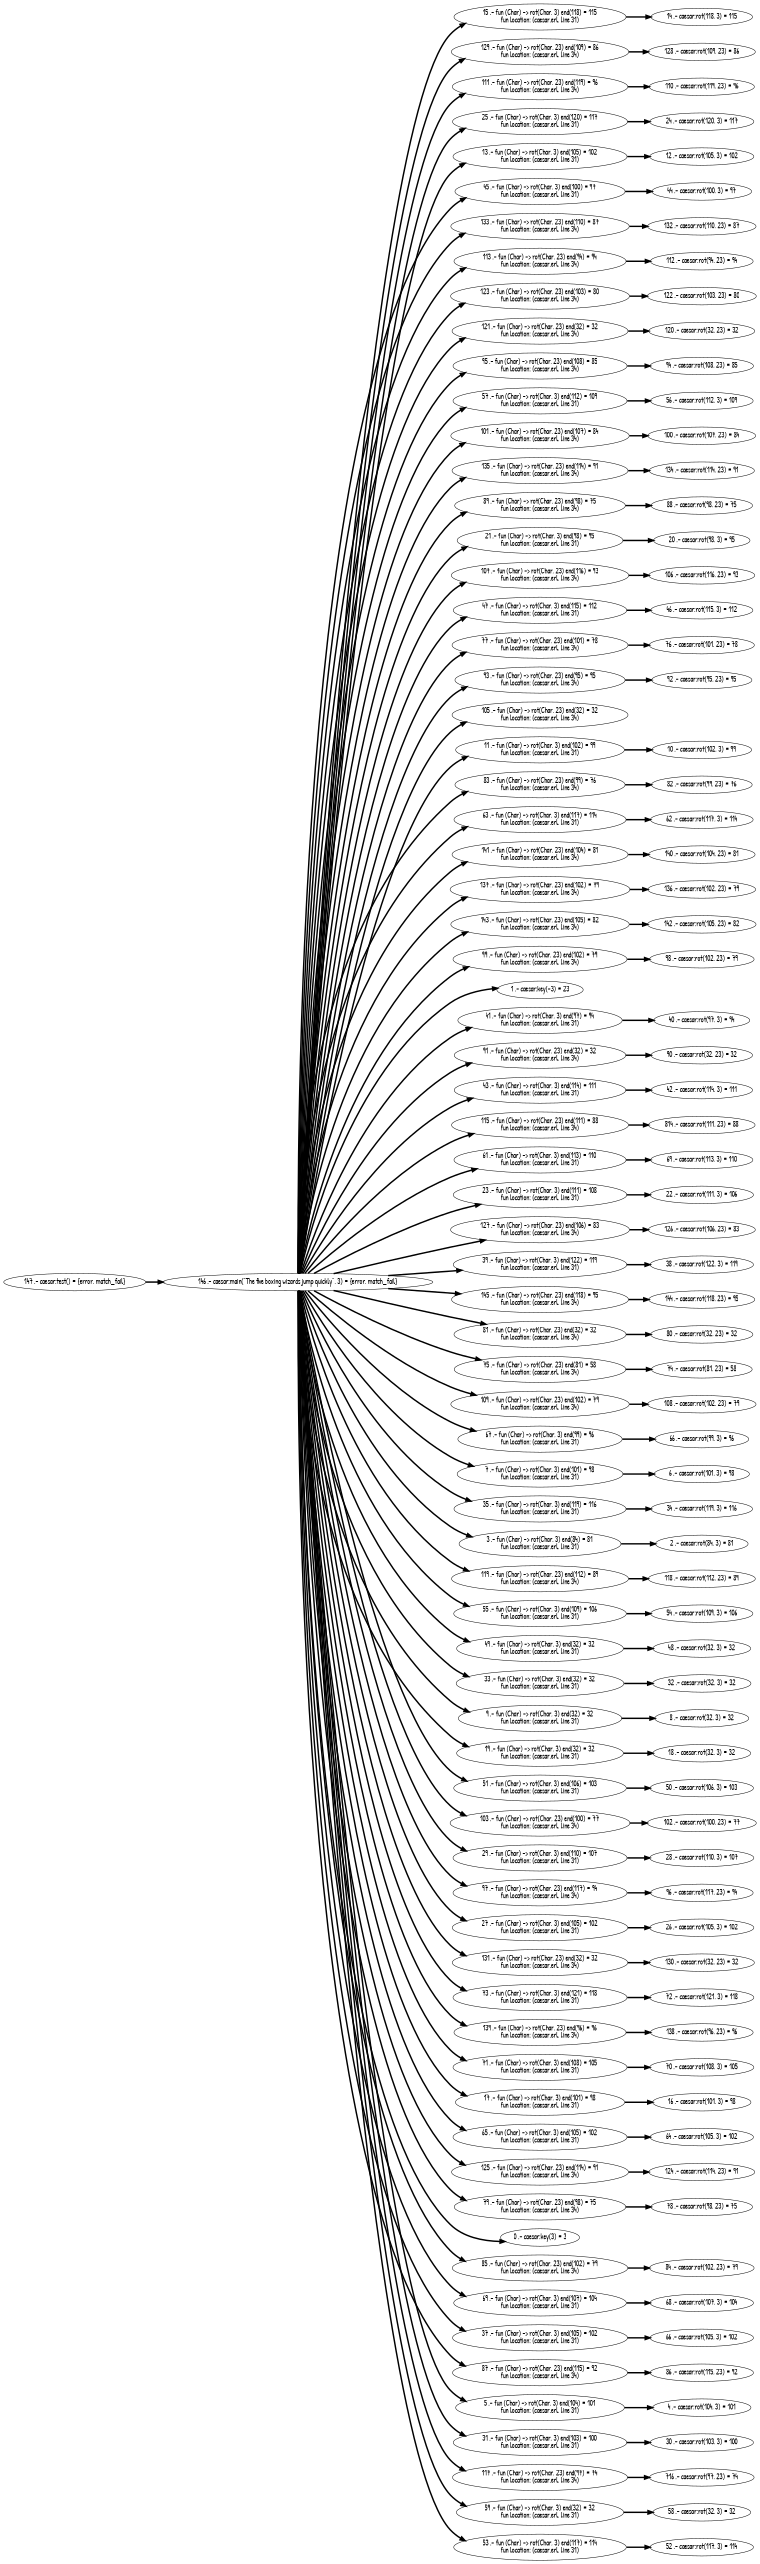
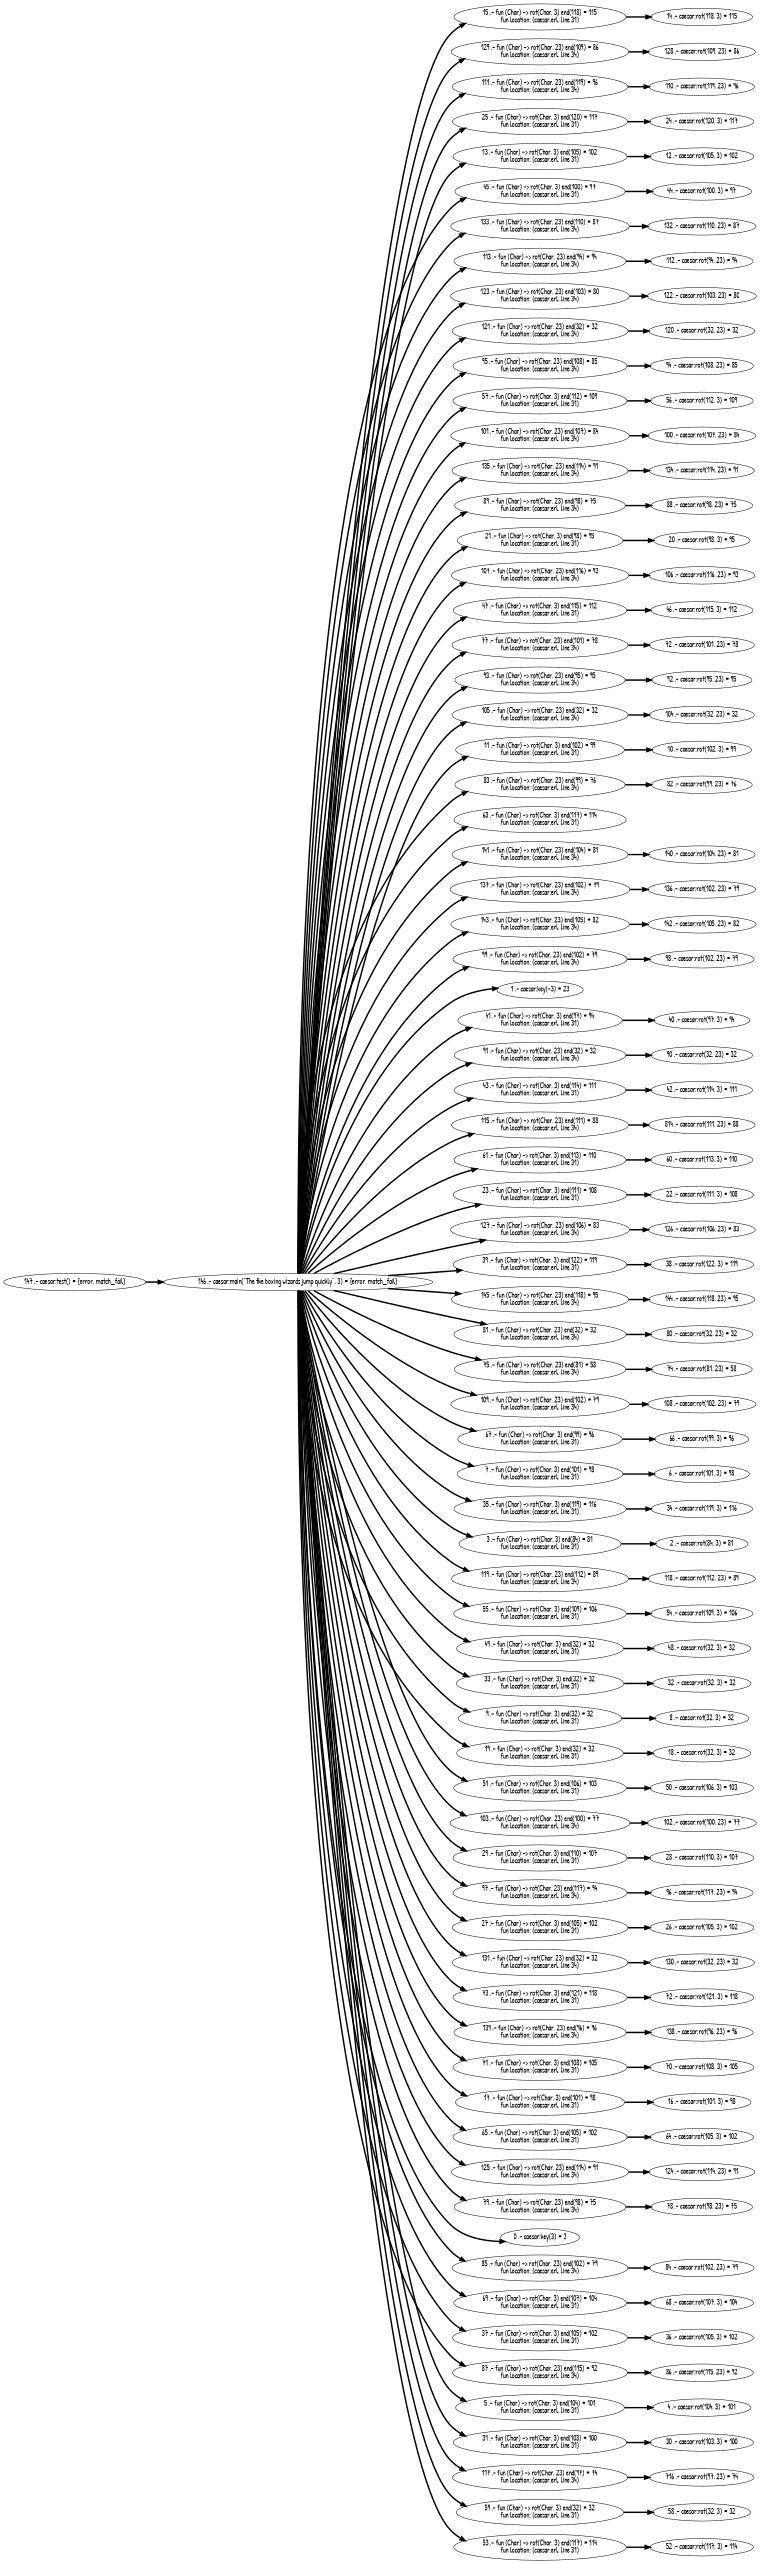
node "76 .- caesar:rot(101, 23) = 78": label "76 .- caesar:rot(101, 23) = 78" -> "72 .- caesar:rot(101, 23) = 78"
node "104 .- caesar:rot(32, 23) = 32": added
node "62 .- caesar:rot(117, 3) = 114": removed
node "69 .- caesar:rot(113, 3) = 110": label "69 .- caesar:rot(113, 3) = 110" -> "60 .- caesar:rot(113, 3) = 110"
node "22 .- caesar:rot(111, 3) = 106": label "22 .- caesar:rot(111, 3) = 106" -> "22 .- caesar:rot(111, 3) = 108"
node "66 .- caesar:rot(105, 3) = 102": label "66 .- caesar:rot(105, 3) = 102" -> "36 .- caesar:rot(105, 3) = 102"
